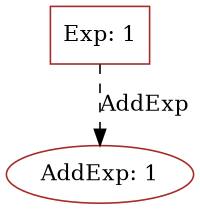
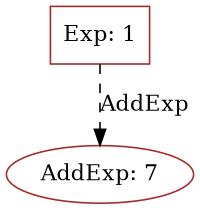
node "AddExp: 1": label "AddExp: 1" -> "AddExp: 7"
